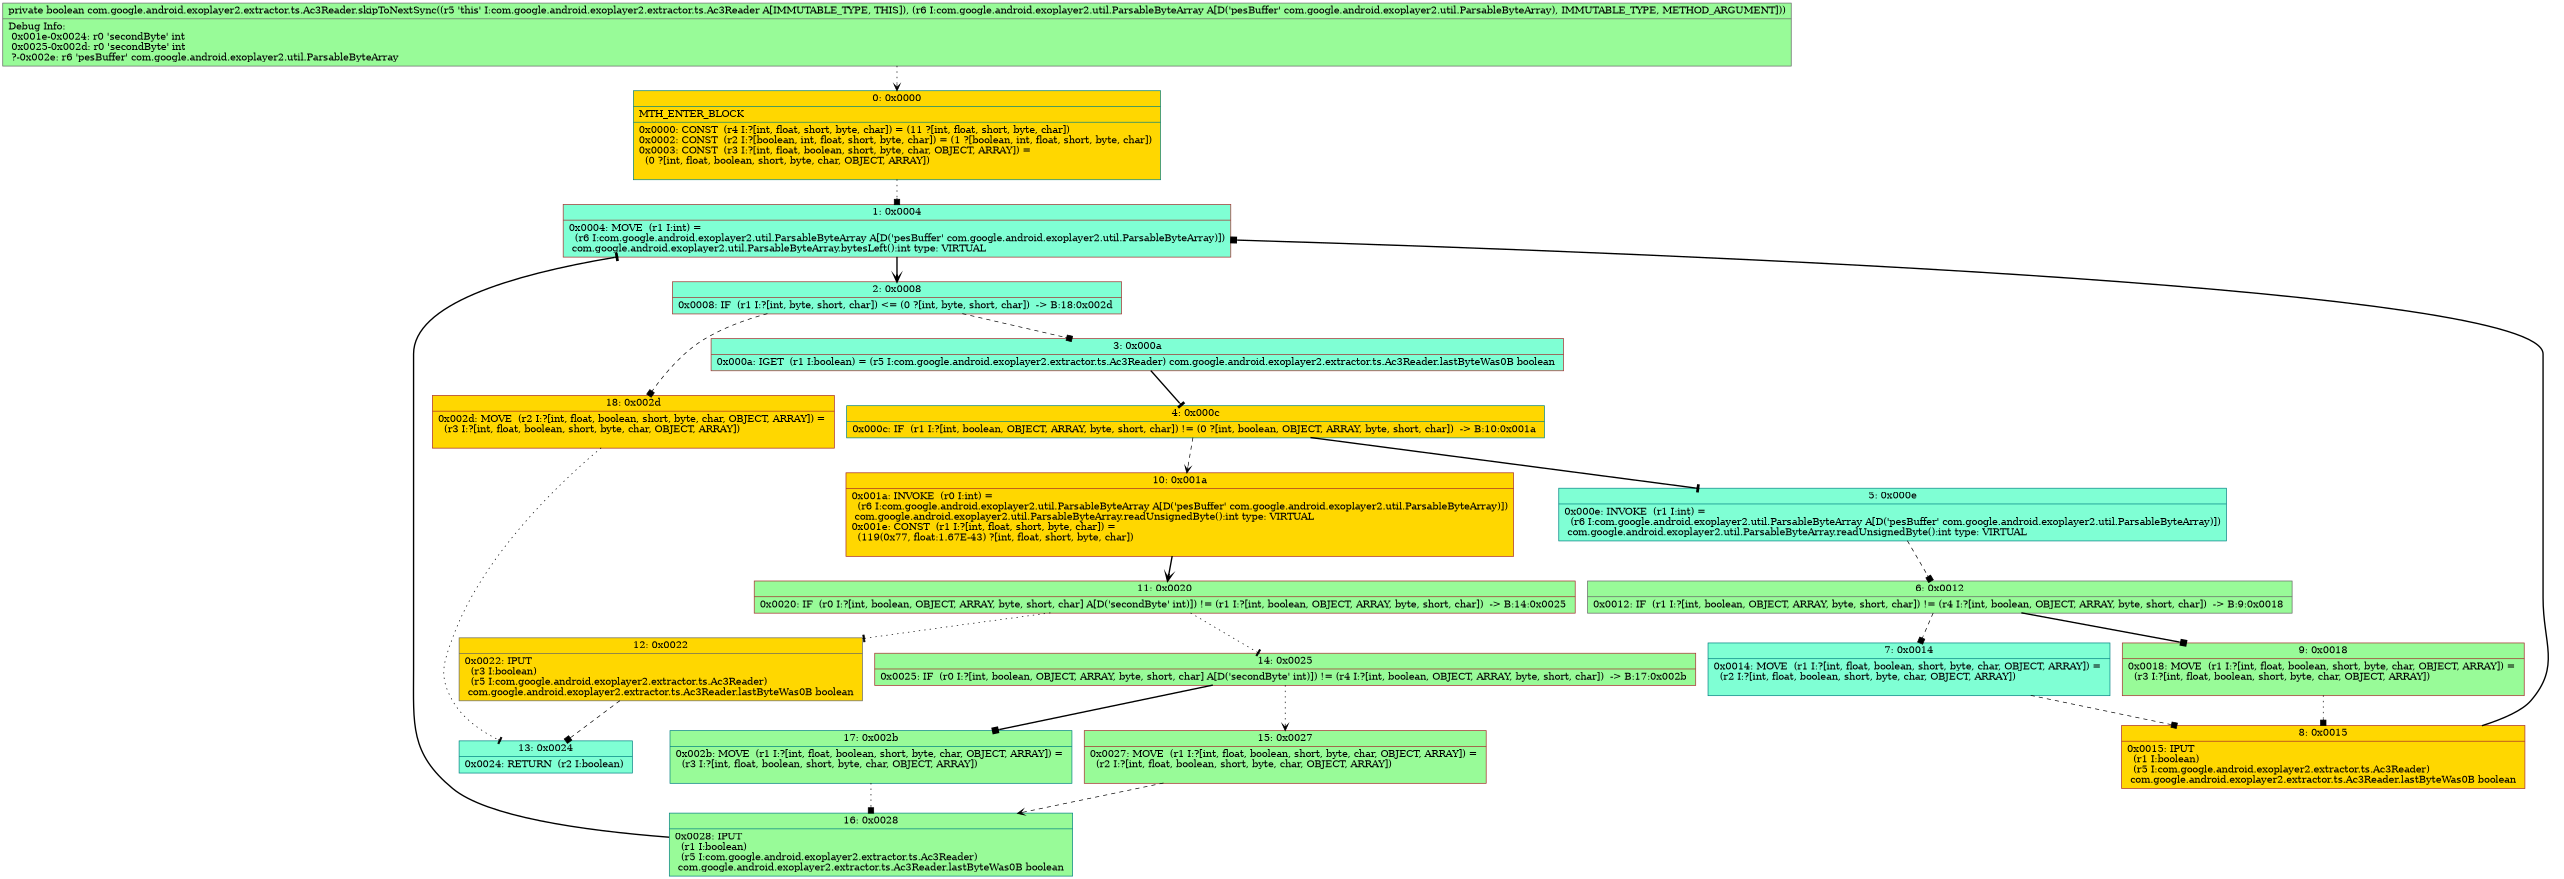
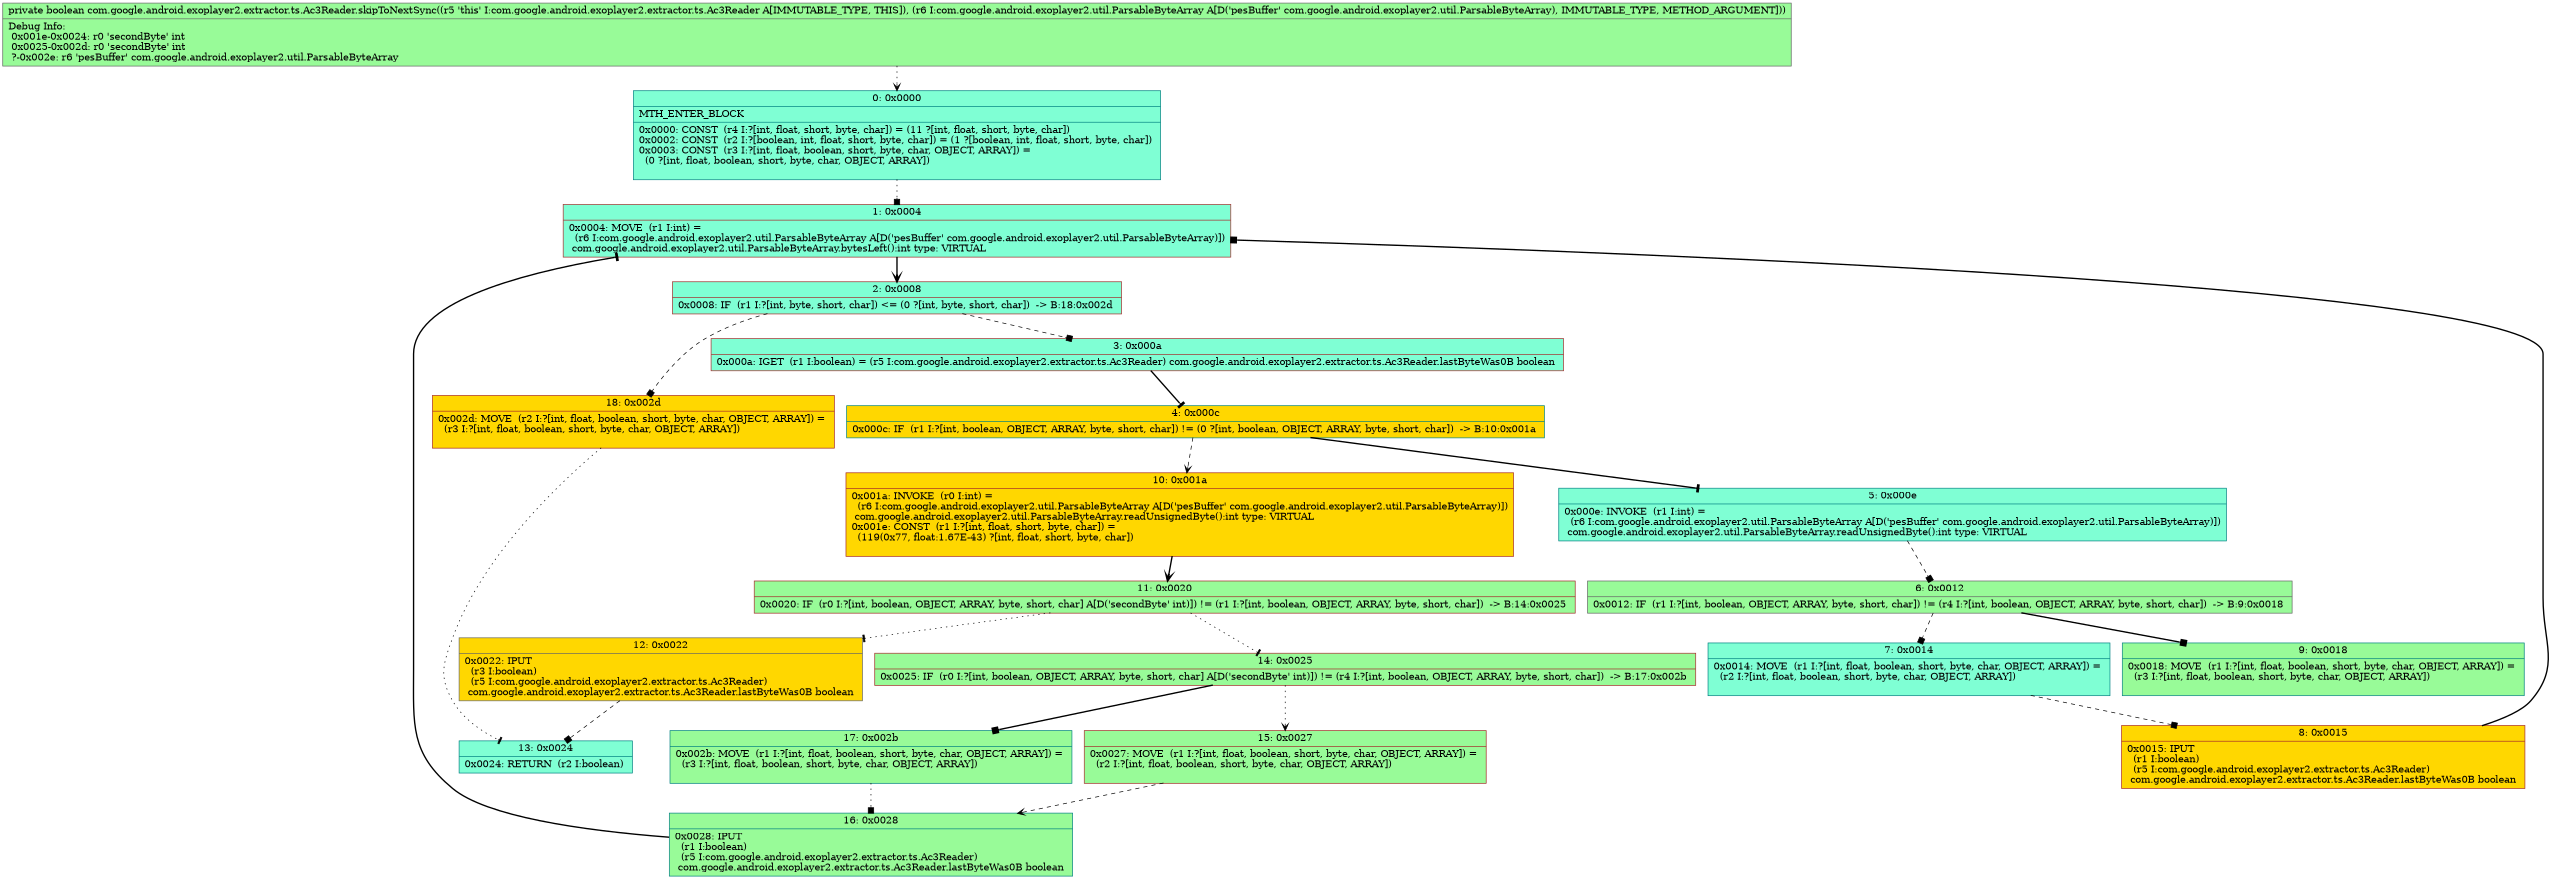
node "0: 0x0000": fillcolor gold -> aquamarine
node "9: 0x0018": color brown -> teal
edge "9: 0x0018" -> "8: 0x0015": removed
